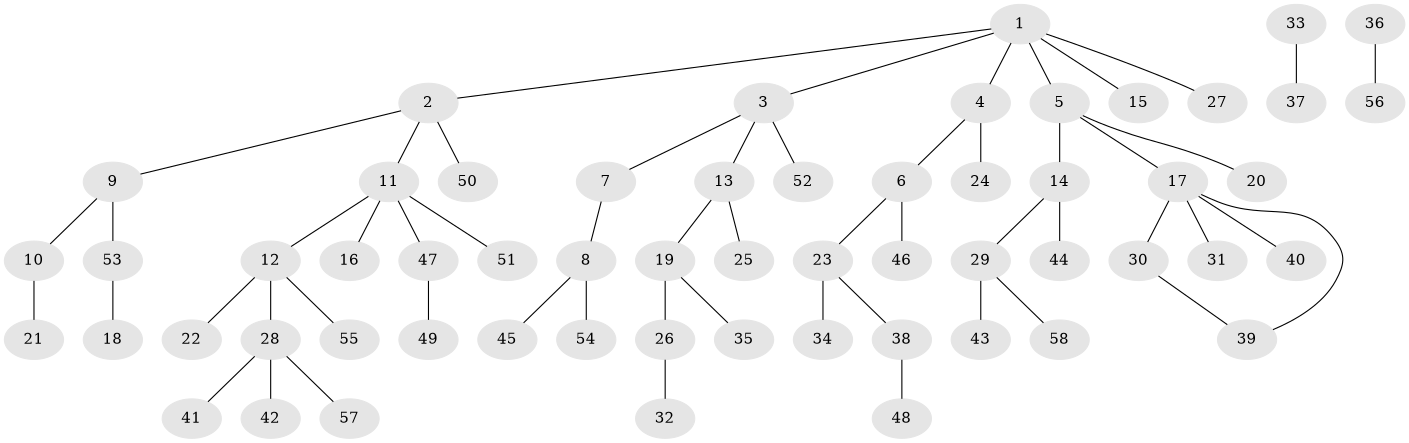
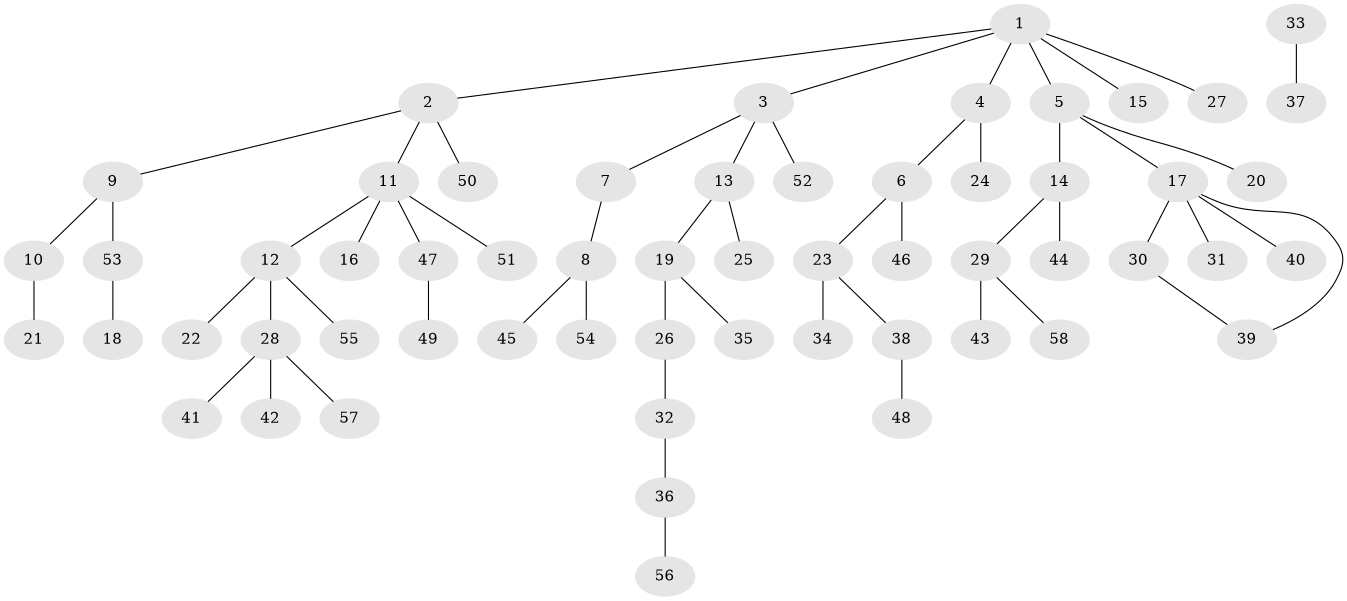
edge "32" -- "36": added
